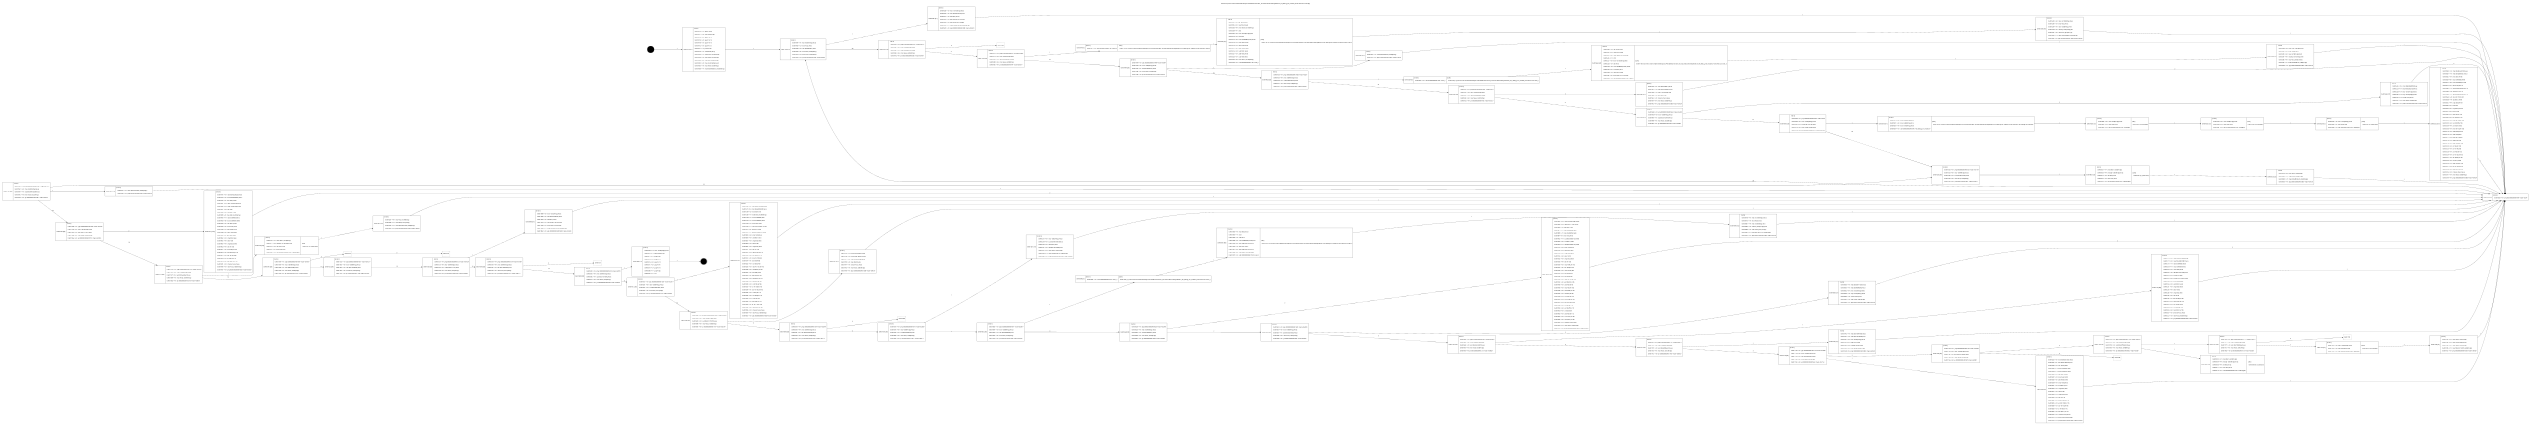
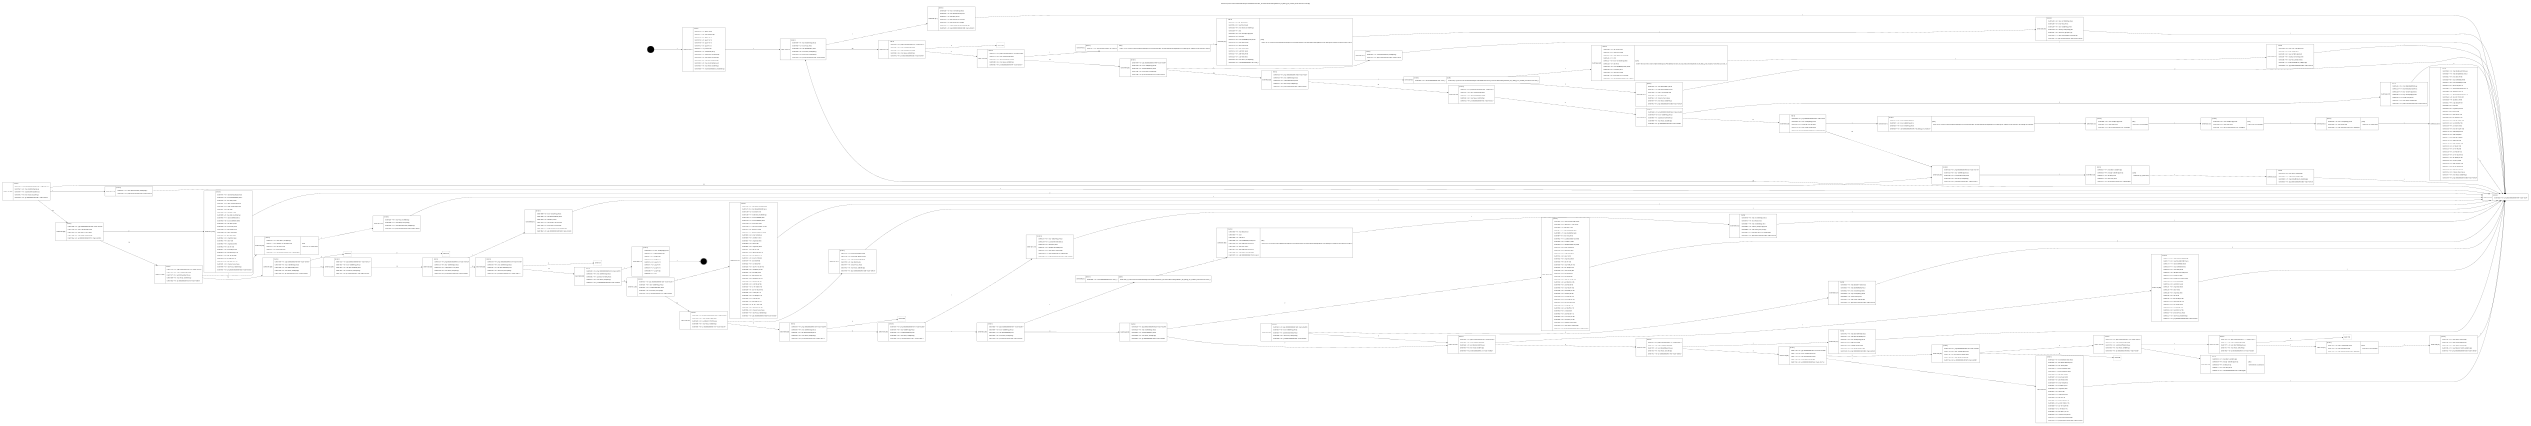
edge "0x4014cc [28]" -> "0x4019dc [27]": now "0x401ab9 [5]" -> "0x4019dc [27]"
edge "0x4016a8 [28]" -> "0x4016c4 [28]": now "0x4016a8 [28]" -> "0x4016e0 [28]"
